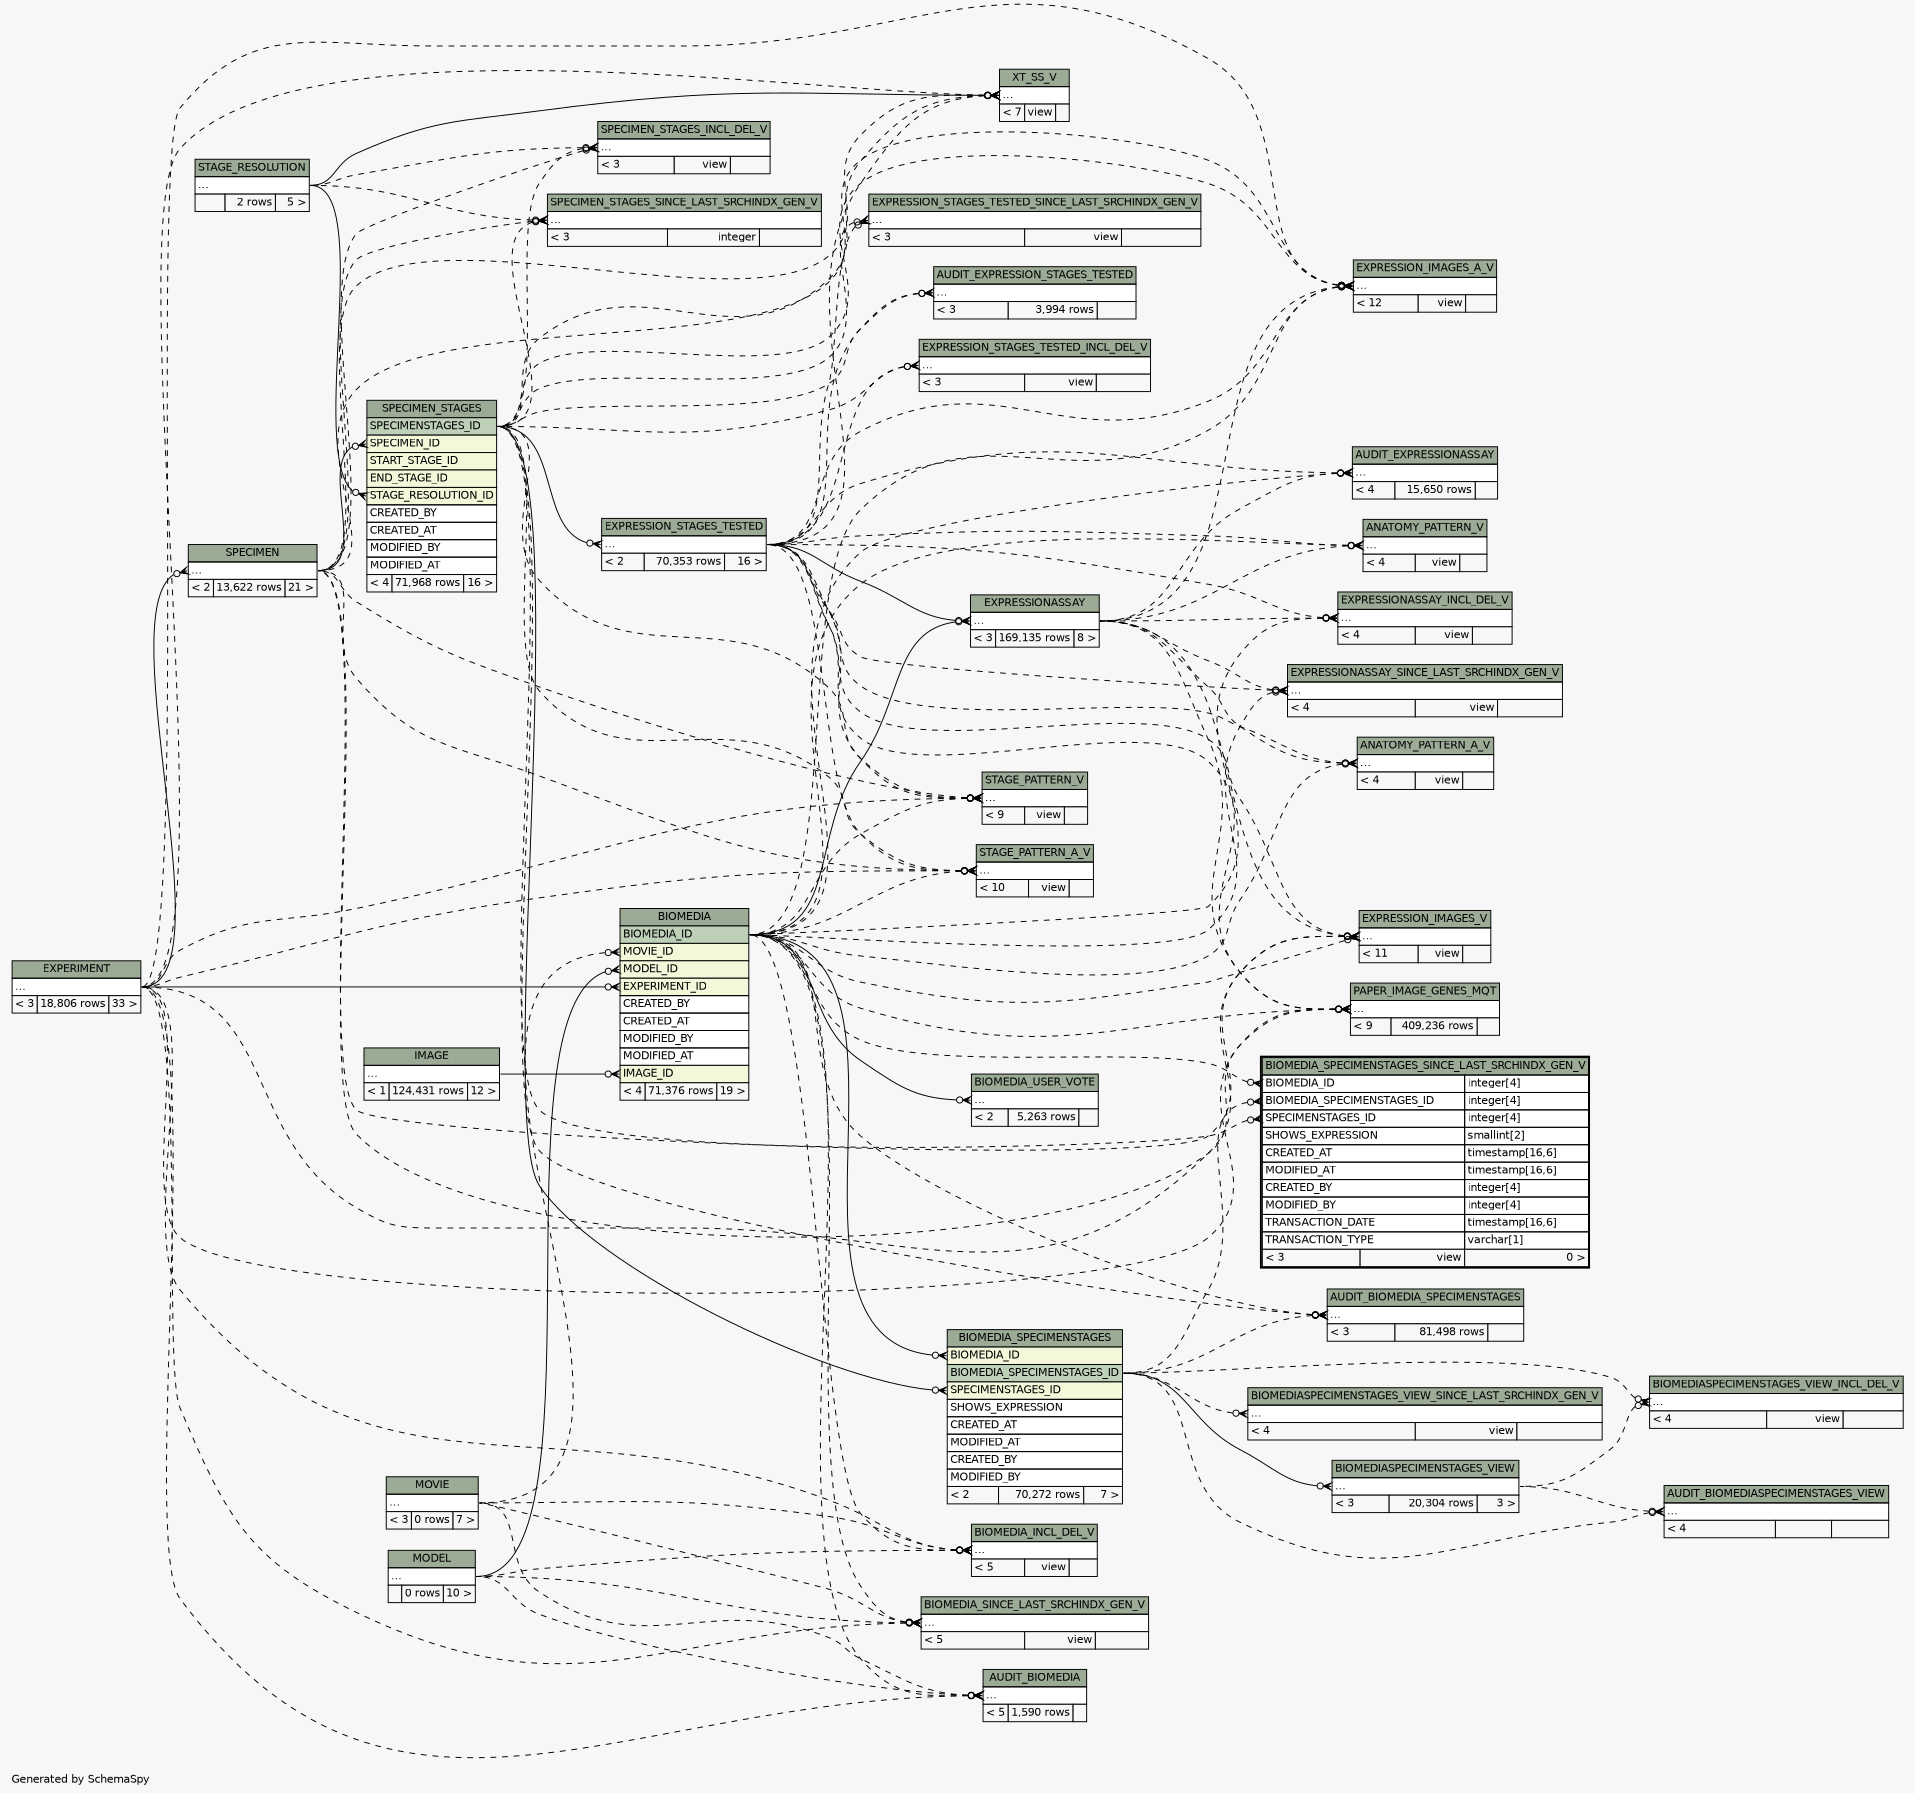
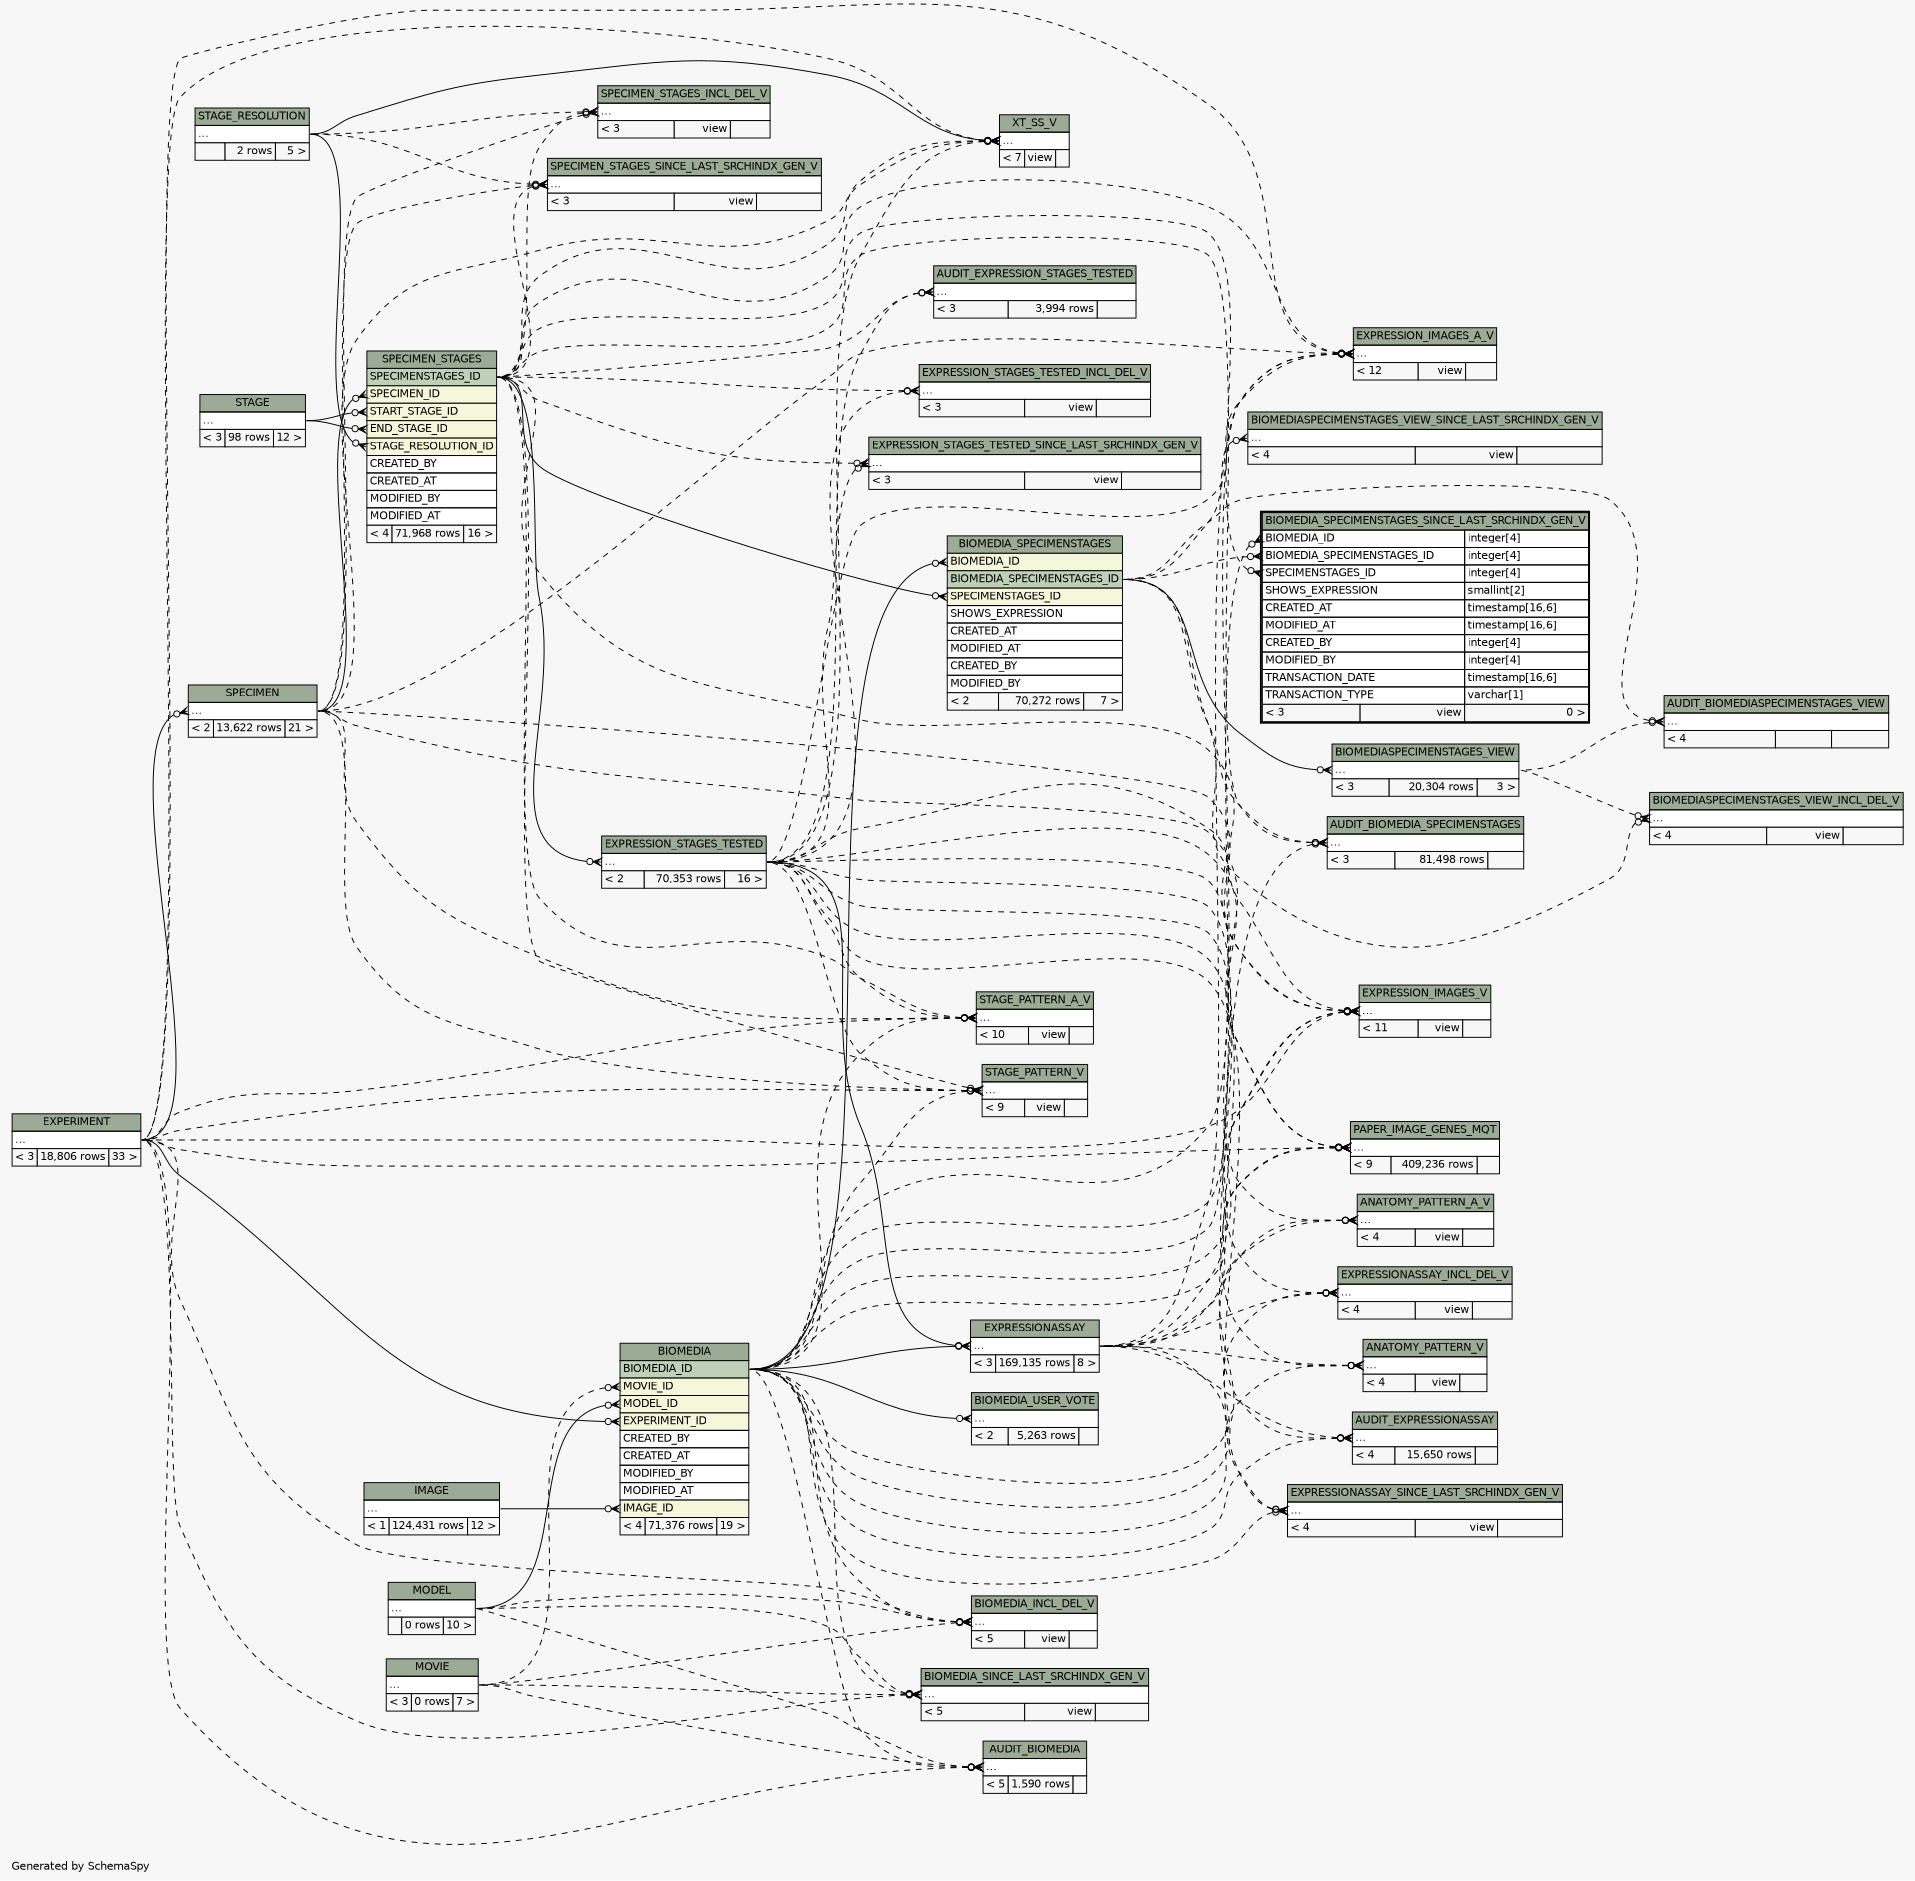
node "SPECIMEN_STAGES_SINCE_LAST_SRCHINDX_GEN_V": text "integer" -> "view"
node "STAGE": added
edge "SPECIMEN_STAGES" -> "EXPRESSION_IMAGES_V": added
